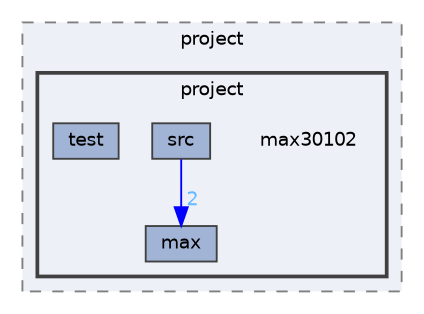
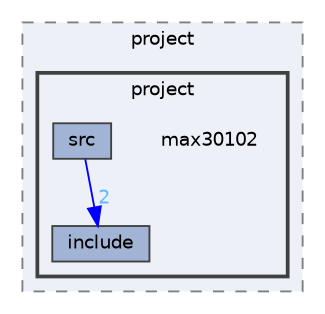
node "test": removed
node "max": label "max" -> "include"
